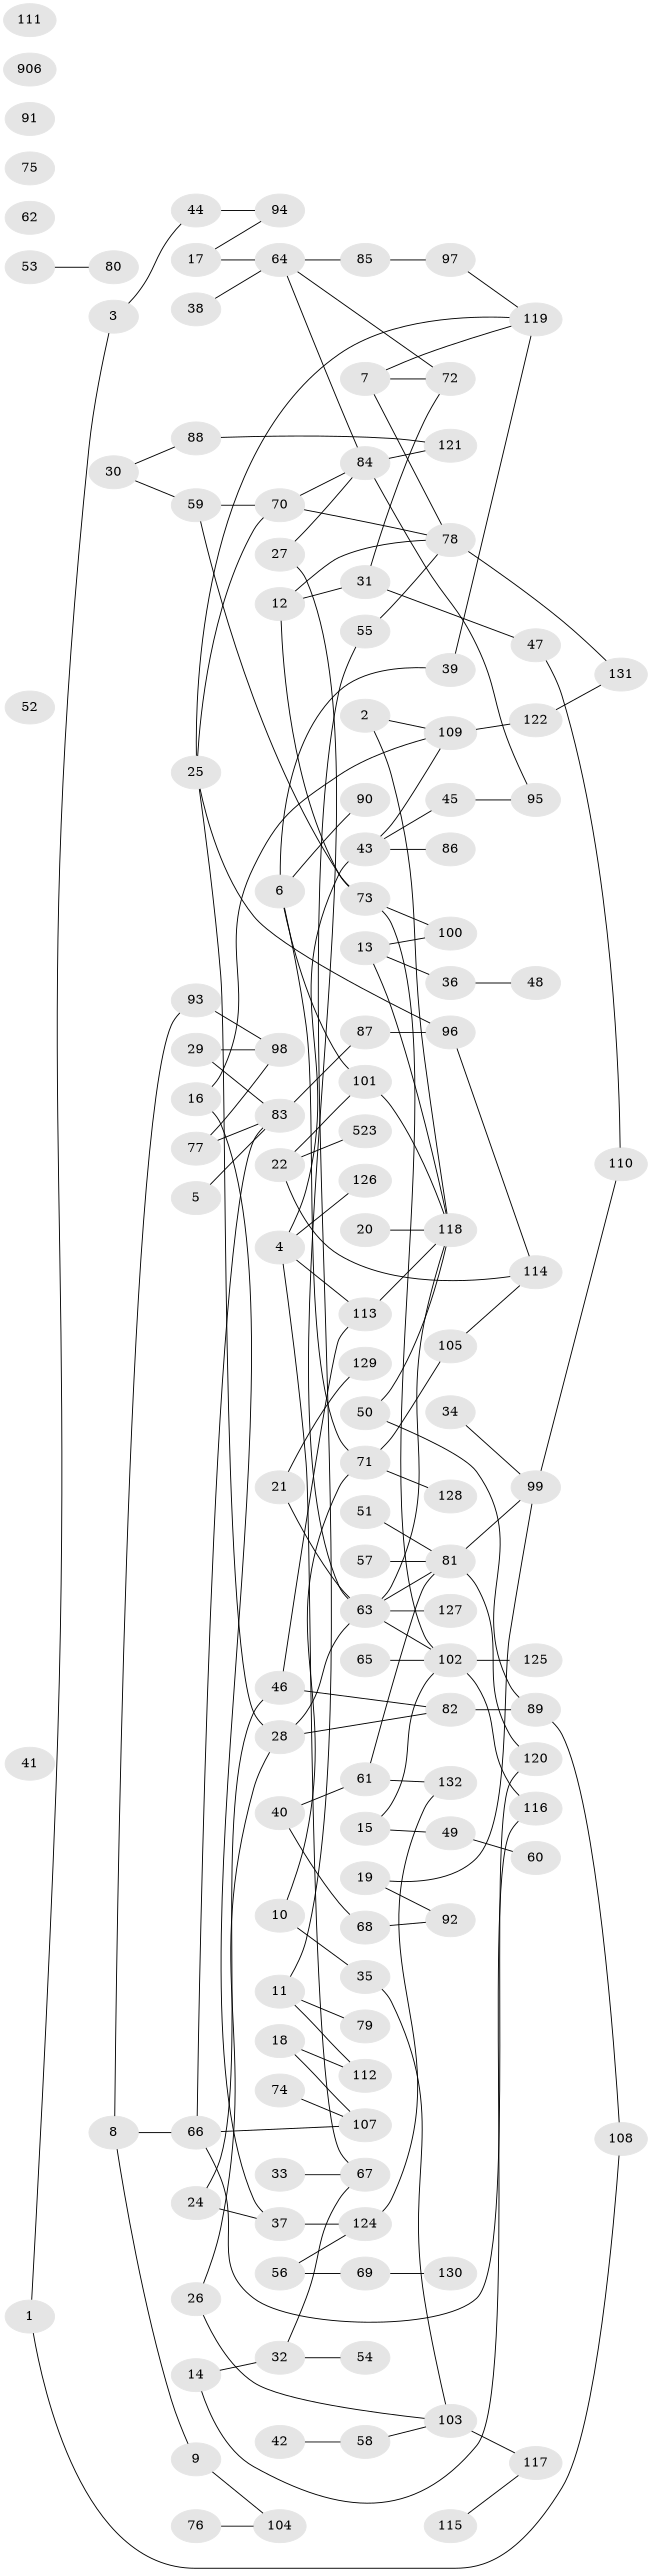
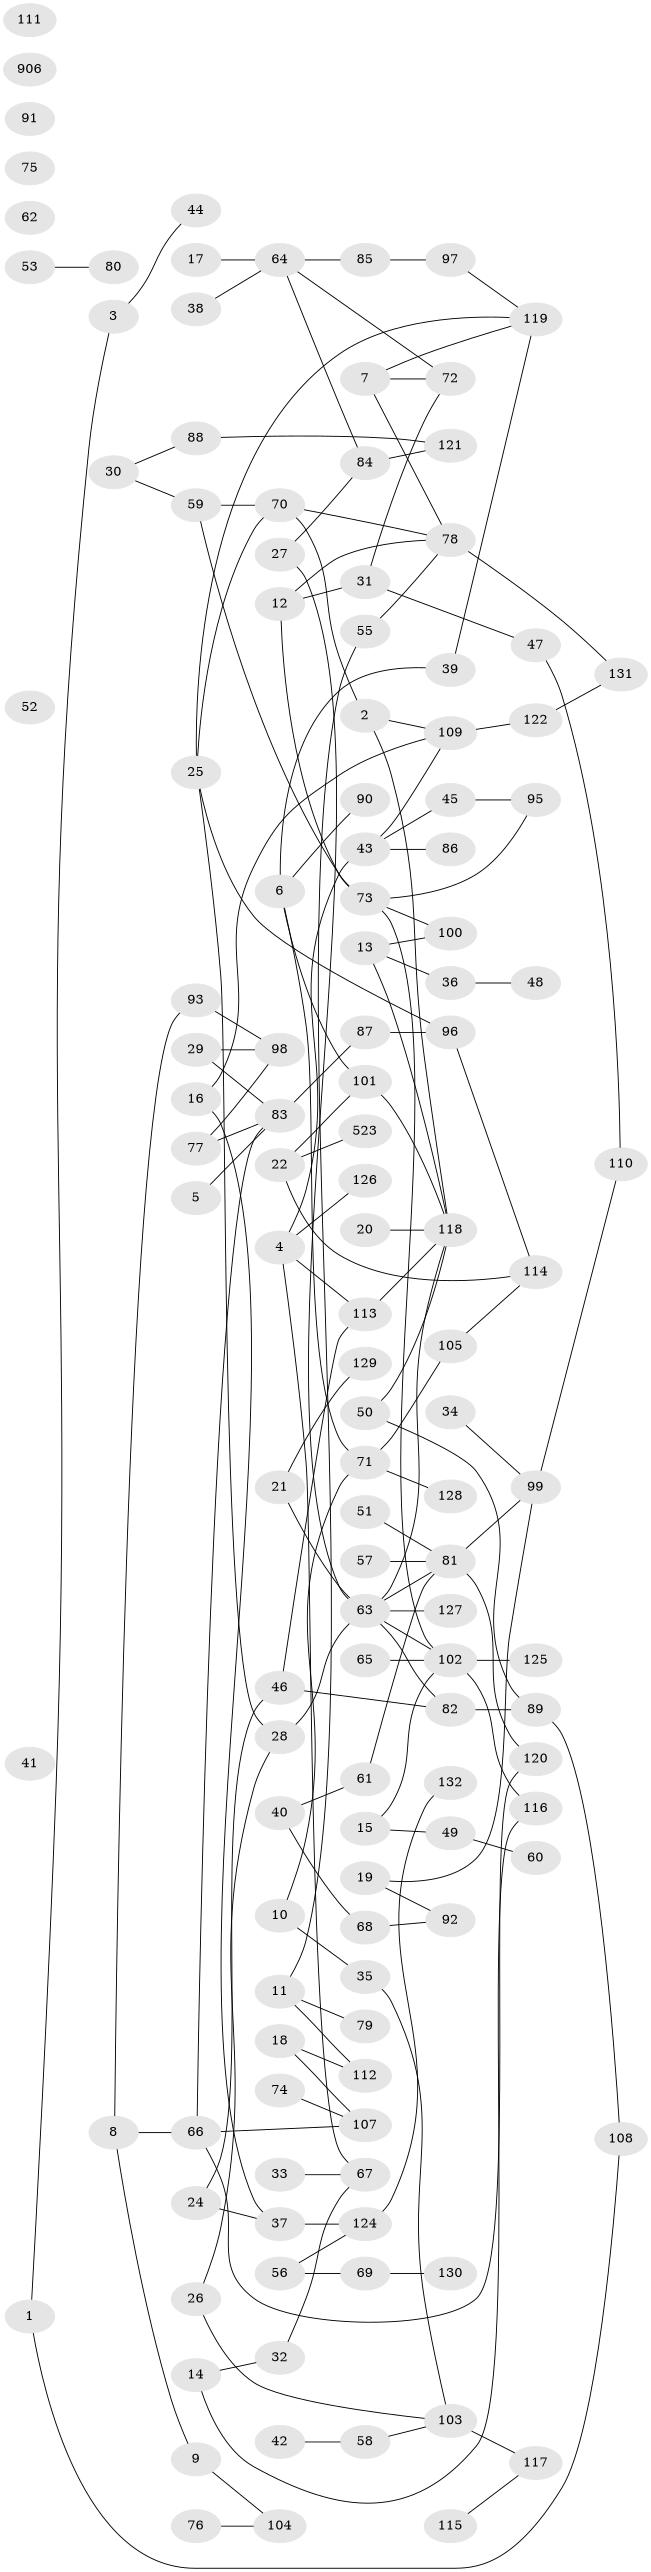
node "94": removed
edge "84" -- "70": now "2" -- "70"
edge "84" -- "95": now "73" -- "95"
edge "82" -- "28": now "82" -- "63"
edge "61" -- "132": removed
node "54": removed
